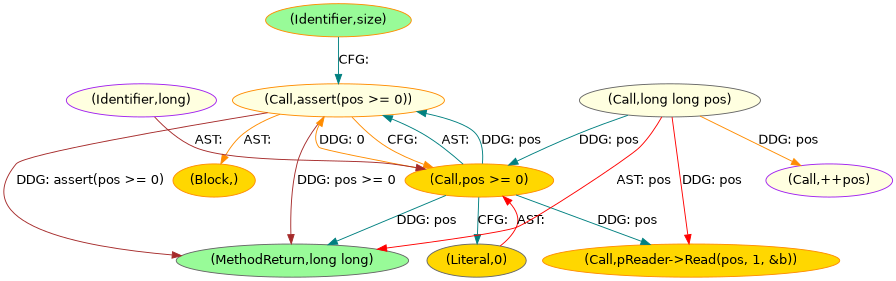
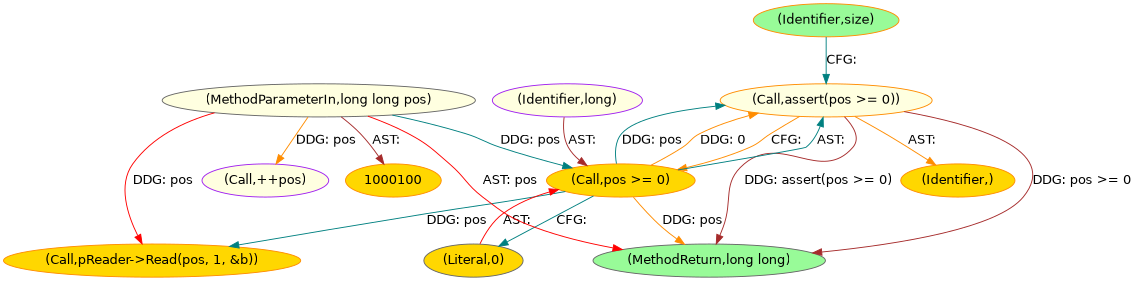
node "(Call,long long pos)": label "(Call,long long pos)" -> "(MethodParameterIn,long long pos)"
node "(Block,)": label "(Block,)" -> "(Identifier,)"
node "1000100": added
edge "(Call,pos >= 0)" -> "(MethodReturn,long long)": color teal -> darkorange
